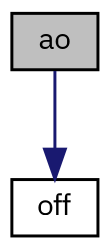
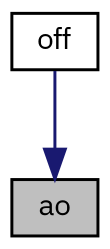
edge "ao" -> "off": reversed
